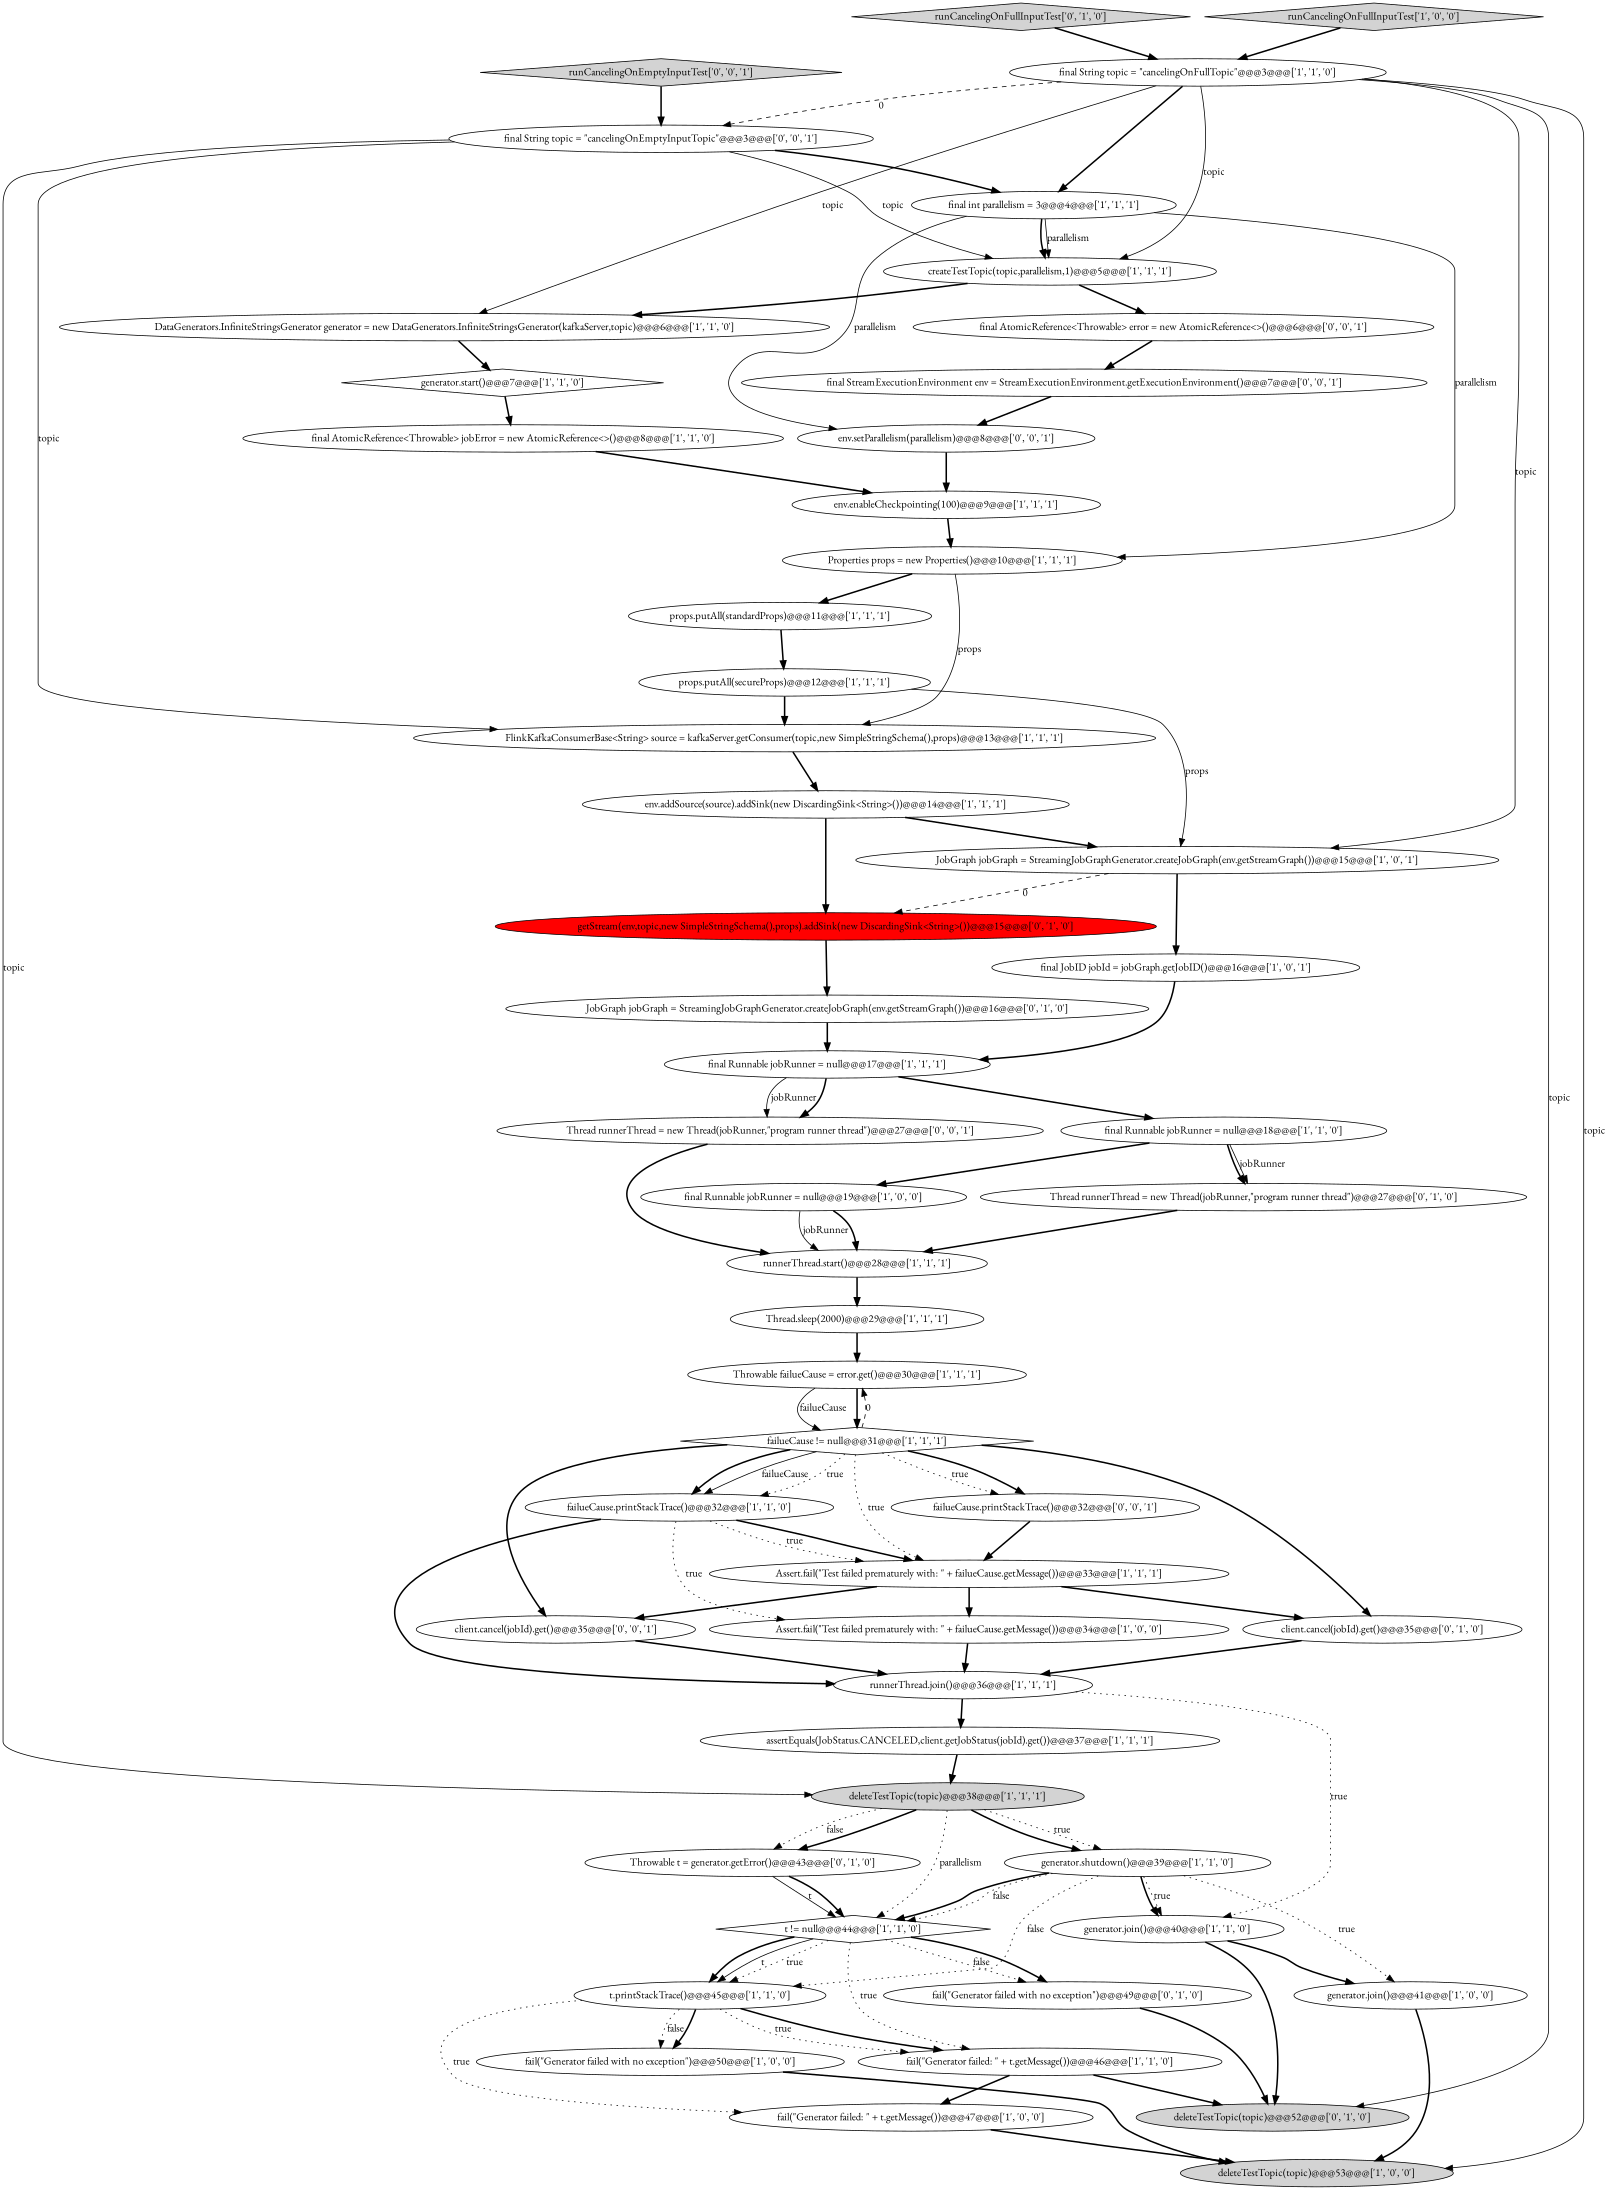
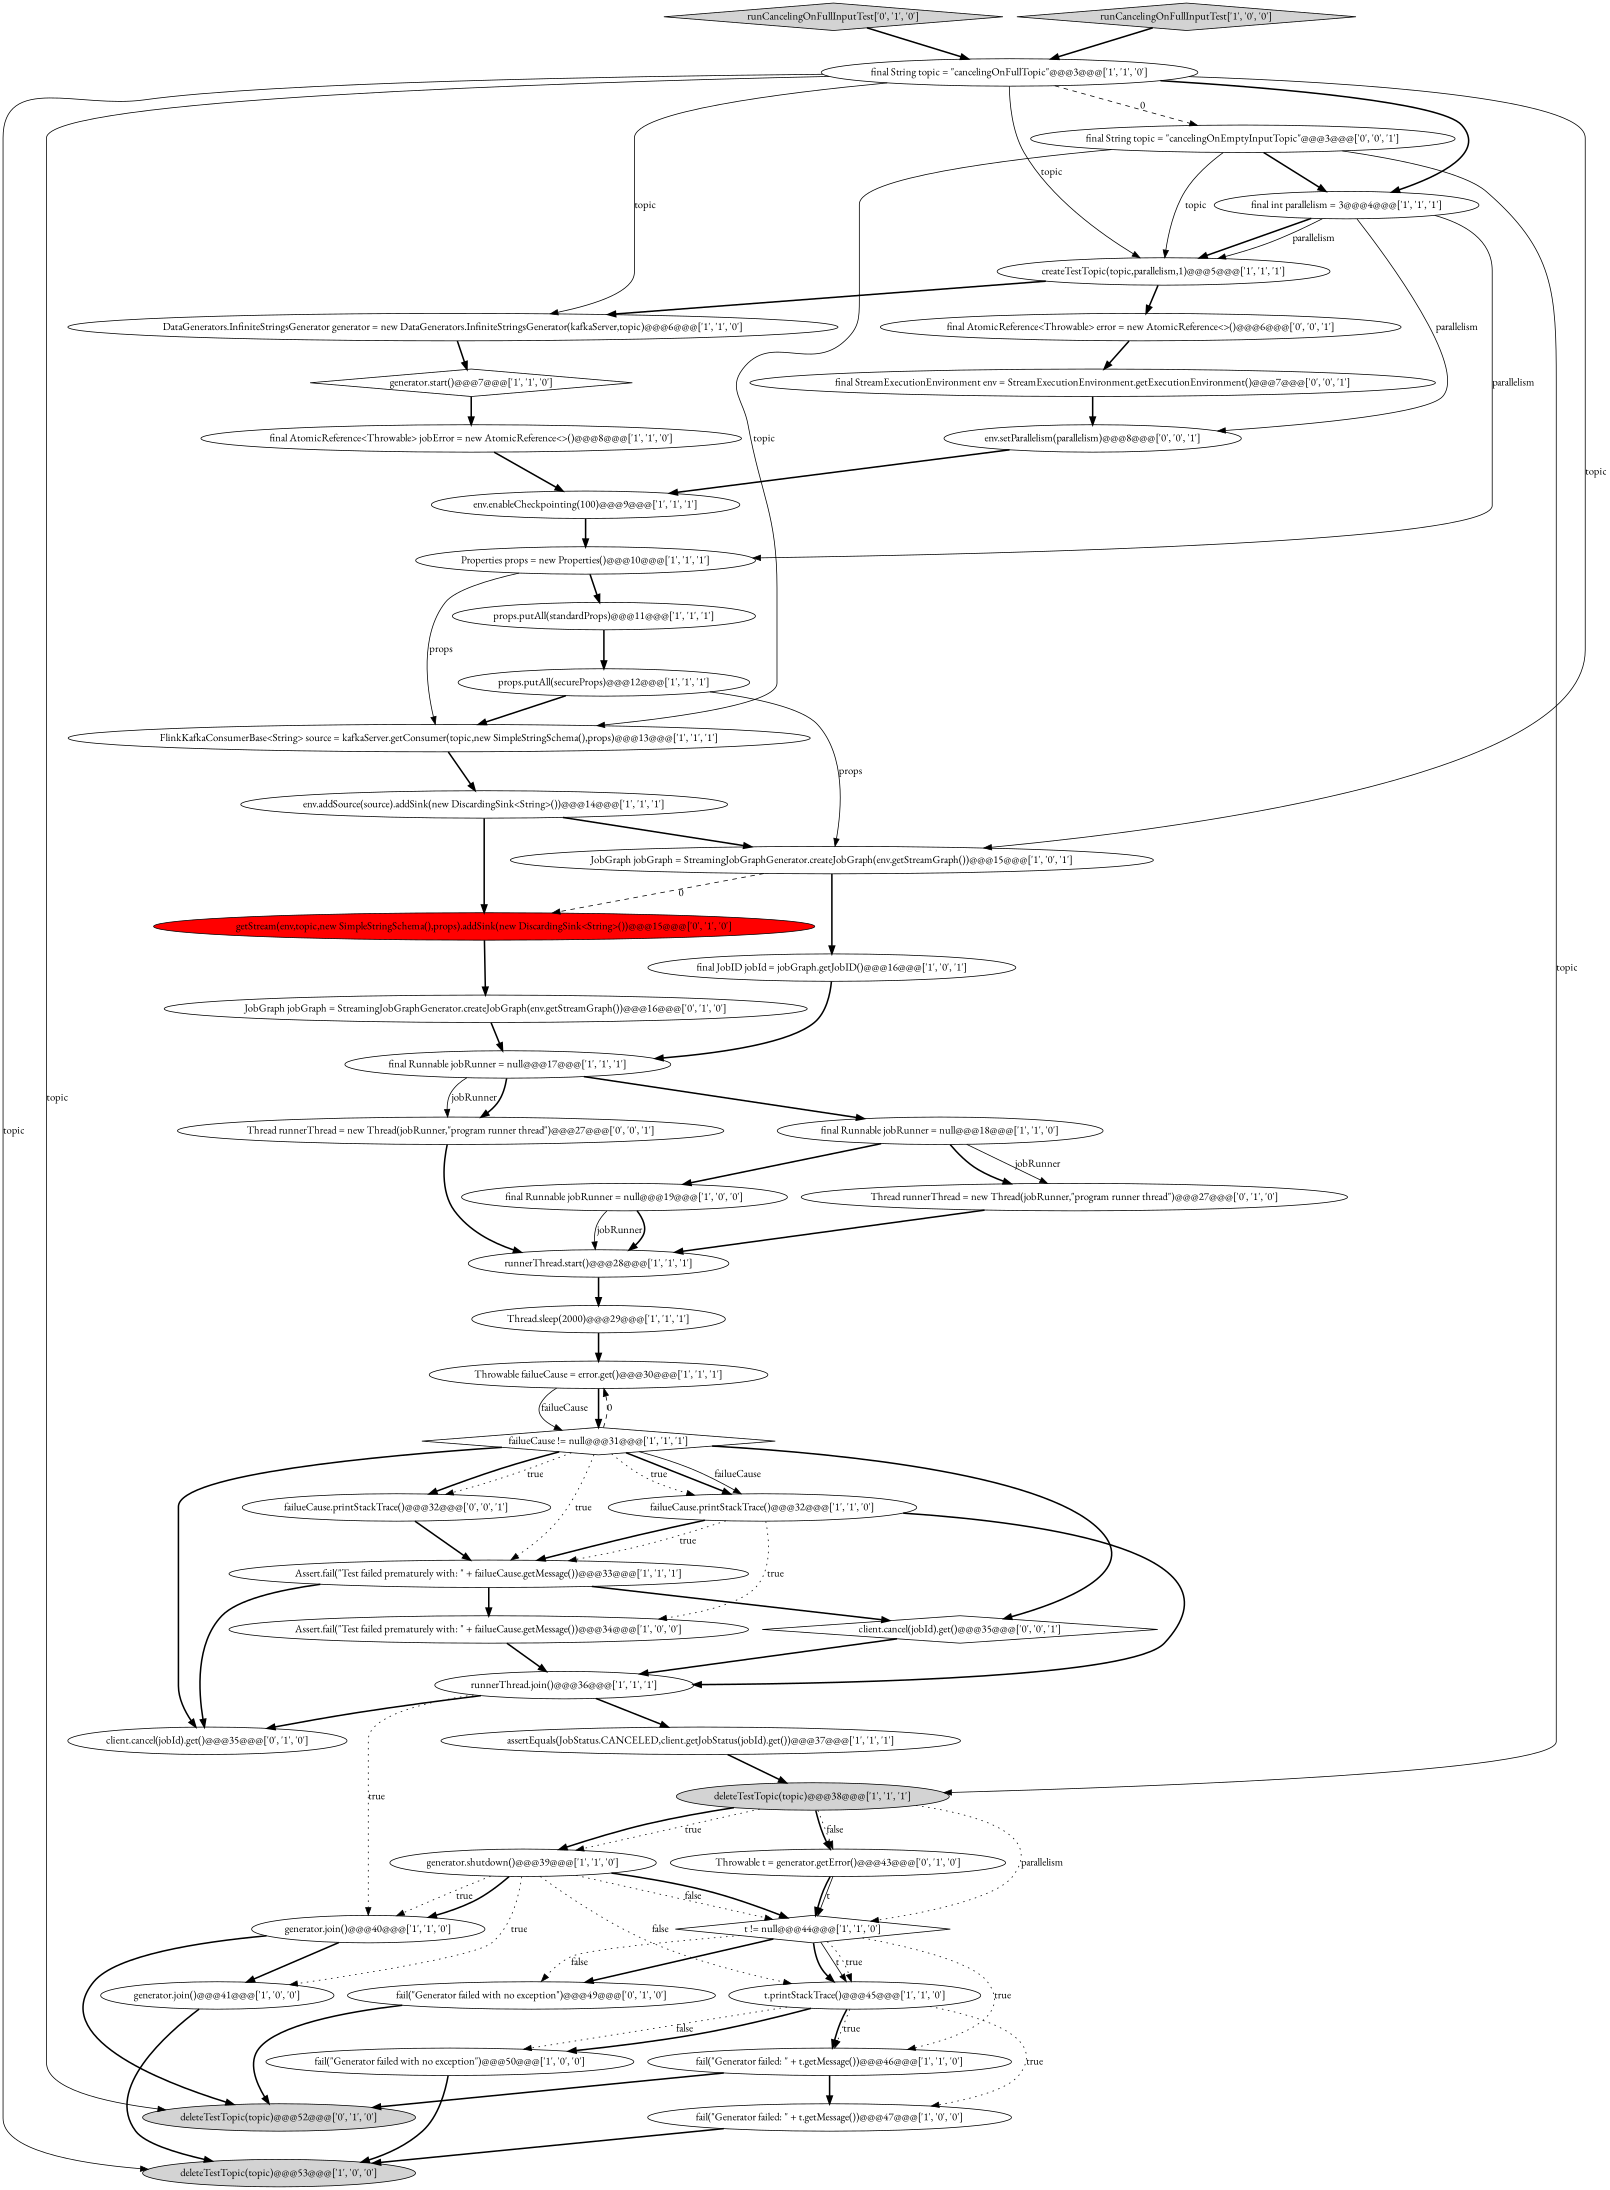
node "runCancelingOnEmptyInputTest['0', '0', '1']": removed
node "client.cancel(jobId).get()@@@35@@@['0', '0', '1']": shape ellipse -> diamond
edge "client.cancel(jobId).get()@@@35@@@['0', '1', '0']" -> "runnerThread.join()@@@36@@@['1', '1', '1']": reversed
